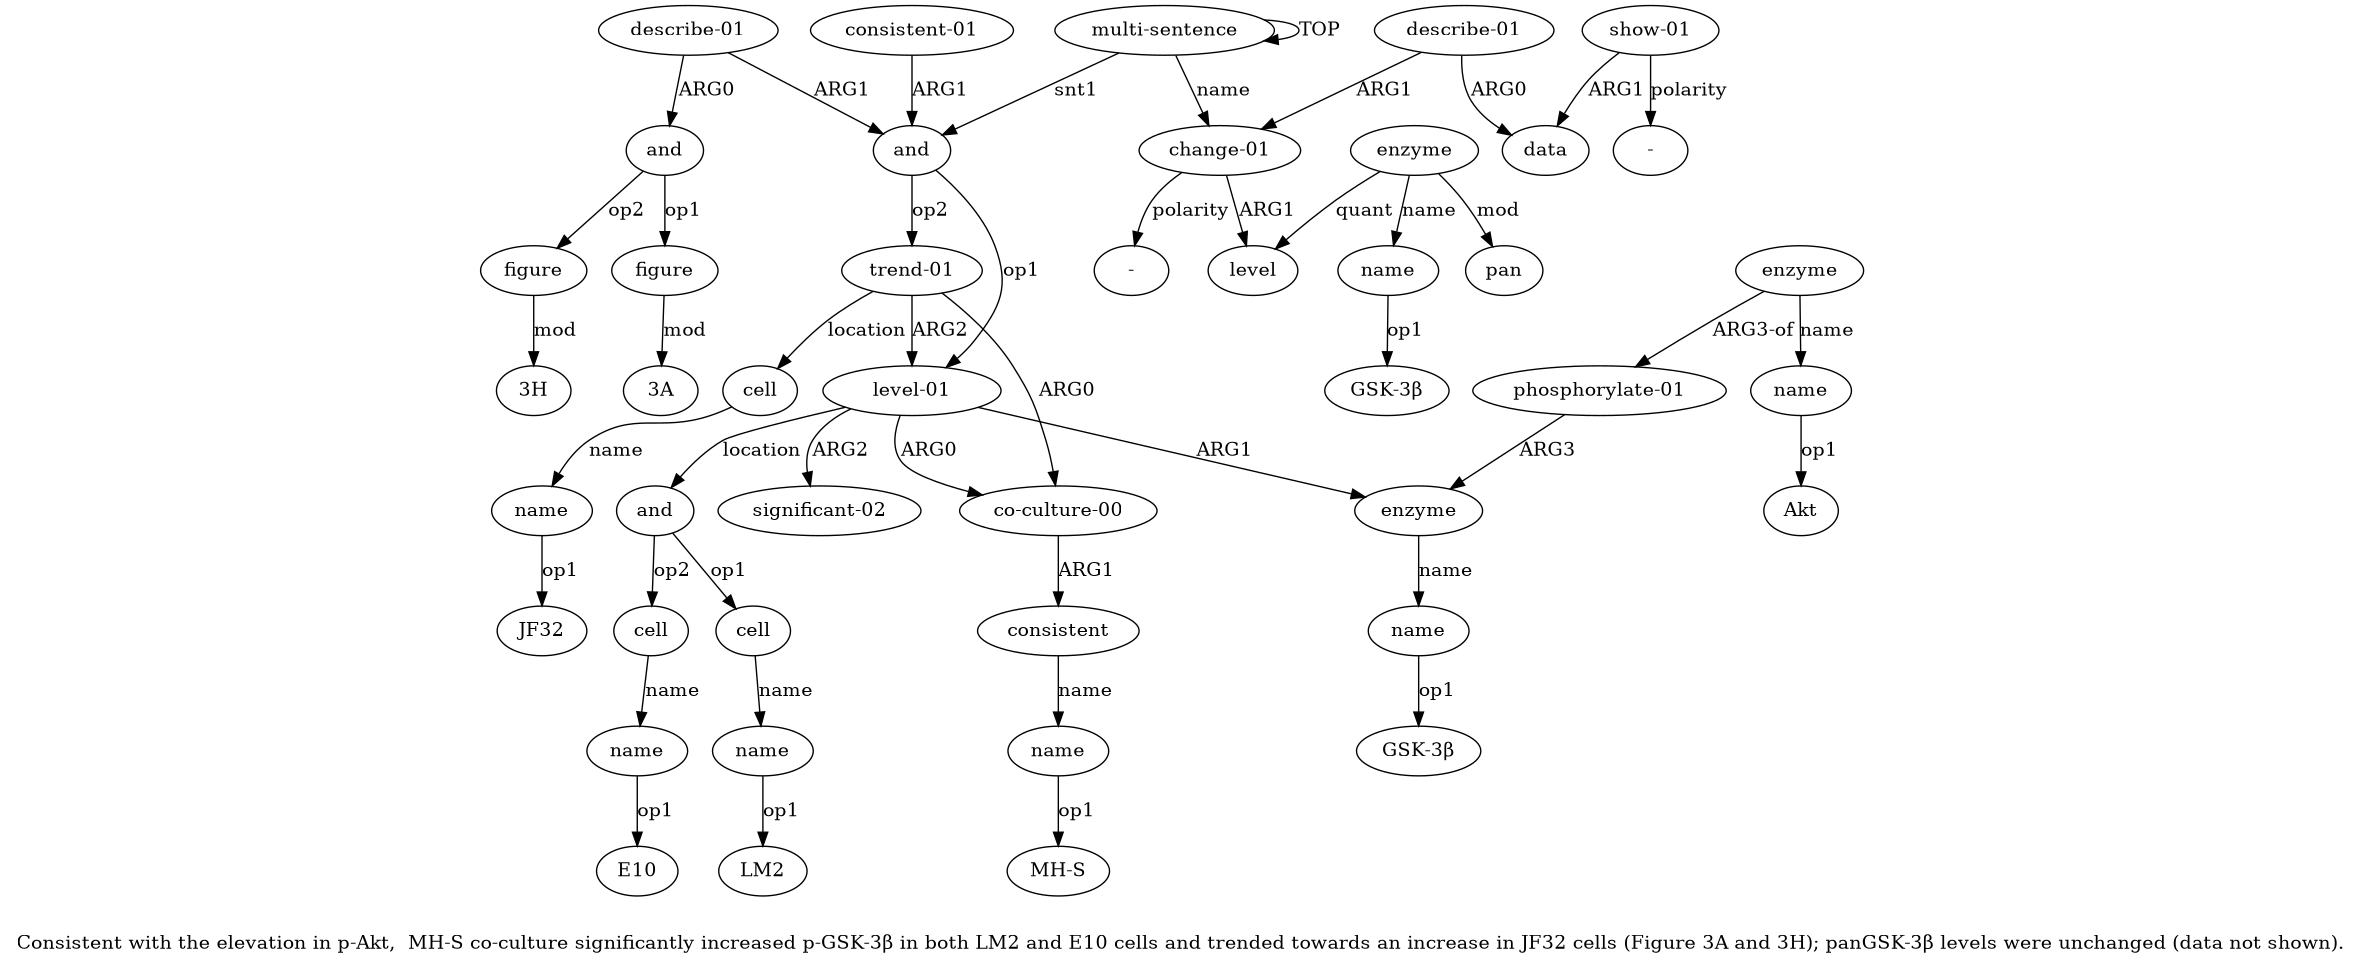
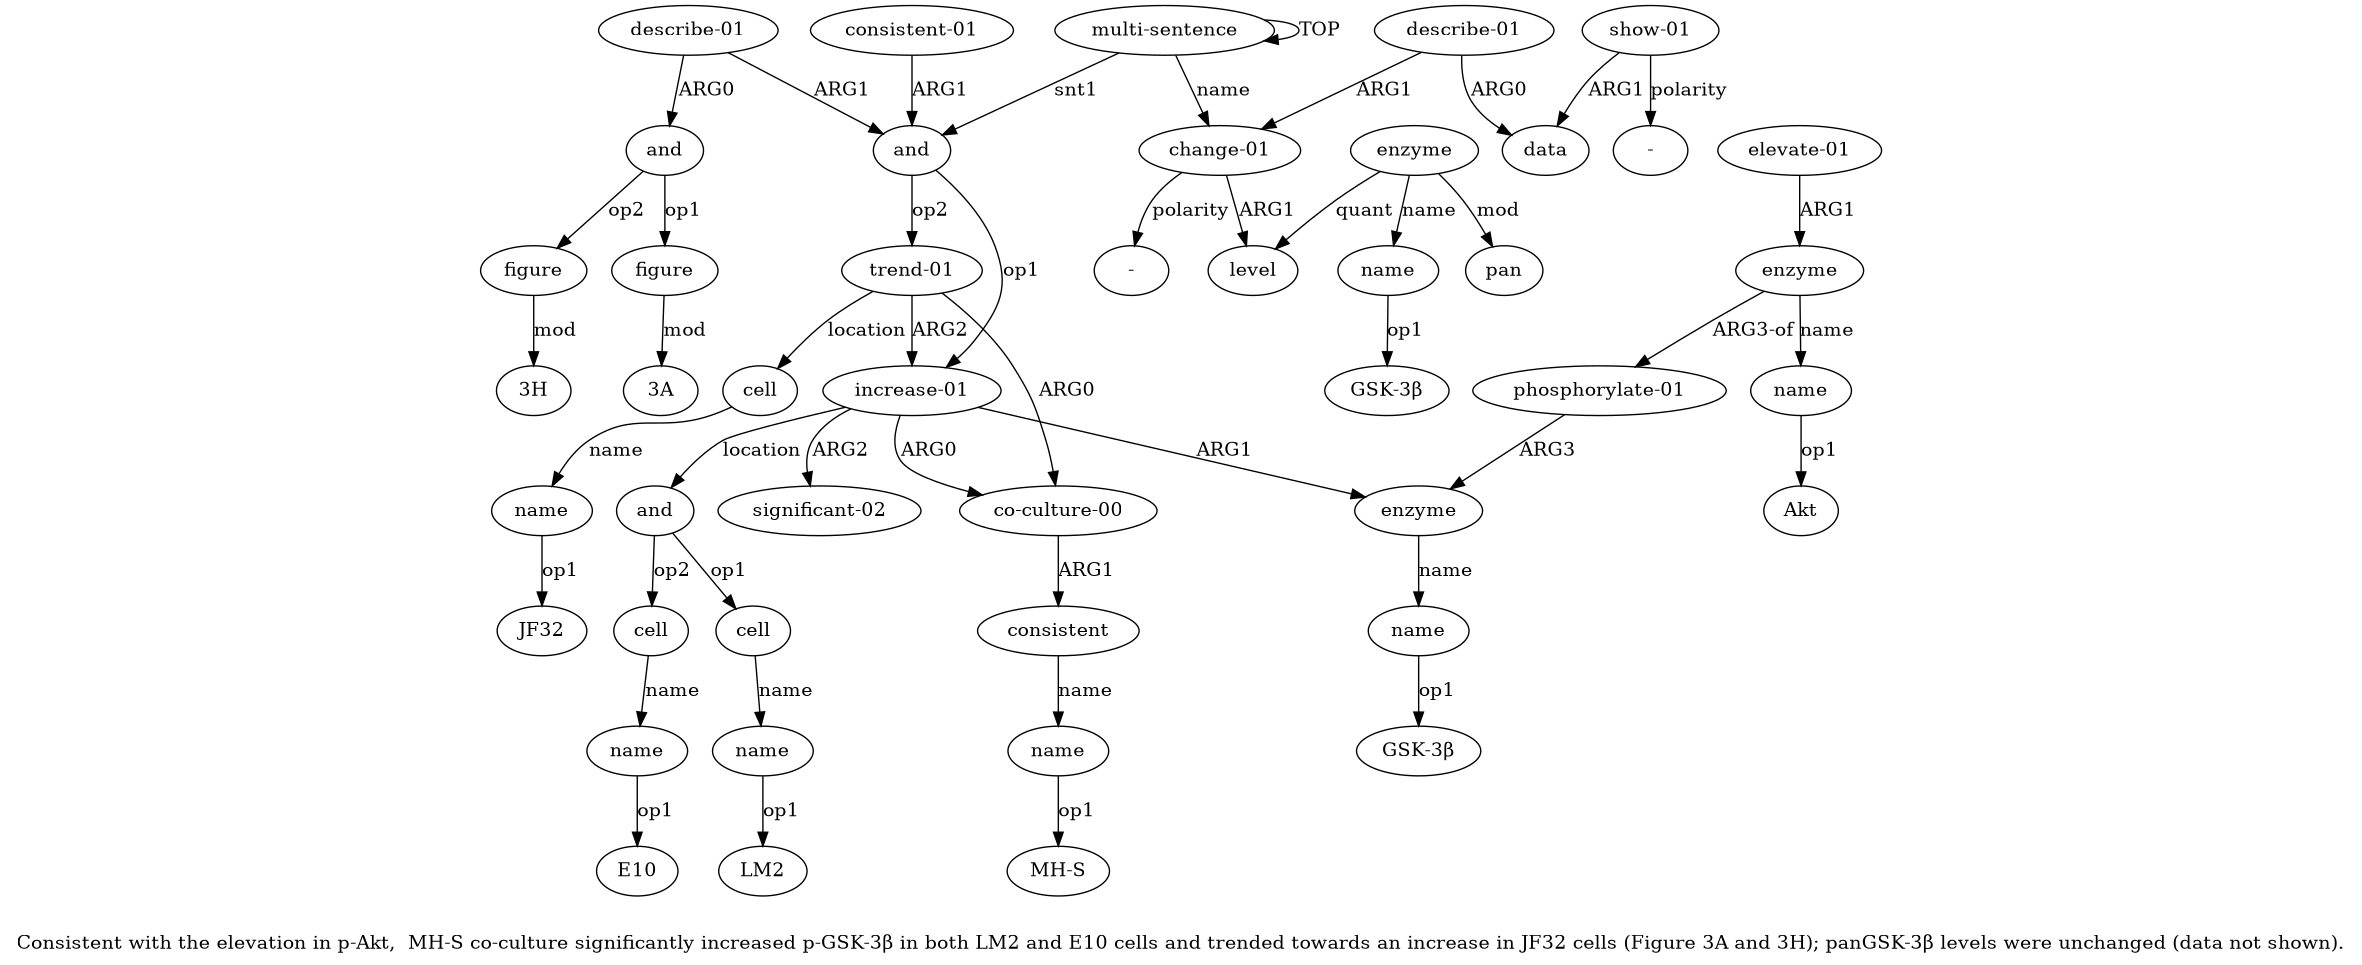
node "elevate-01": added
node "level-01": label "level-01" -> "increase-01"
